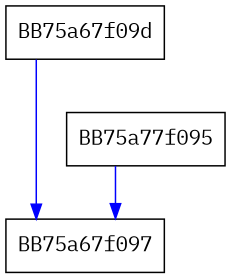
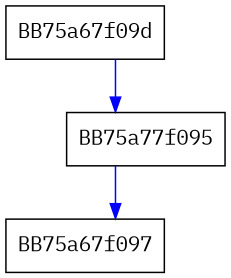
edge "BB75a67f09d" -> "BB75a67f097": now "BB75a67f09d" -> "BB75a77f095"
